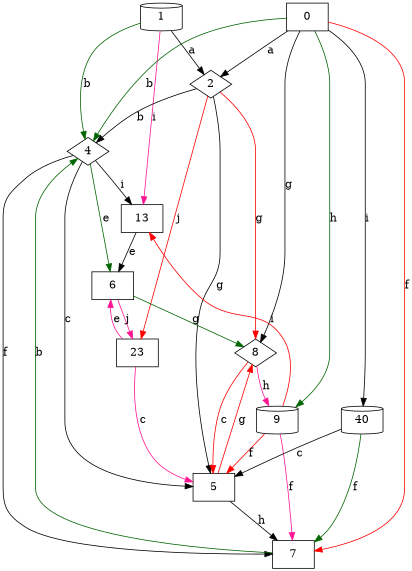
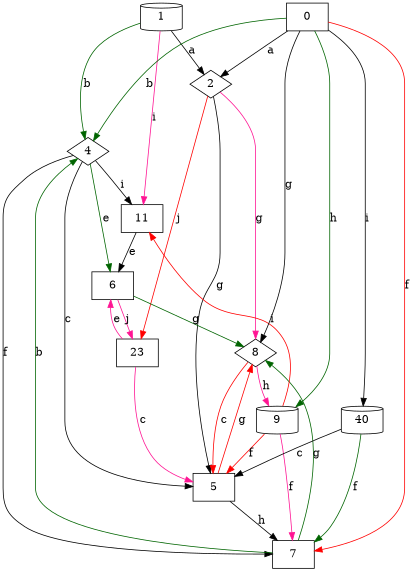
edge "2" -> "4": removed, label "b"
edge "2" -> "8": color red -> deeppink
node "13": label "13" -> "11"
edge "7" -> "8": added, label "g"
